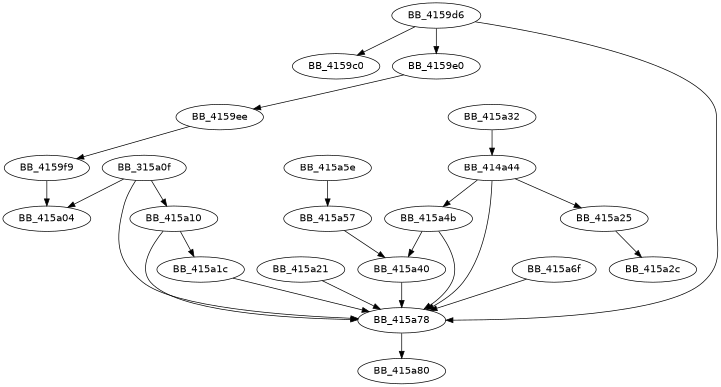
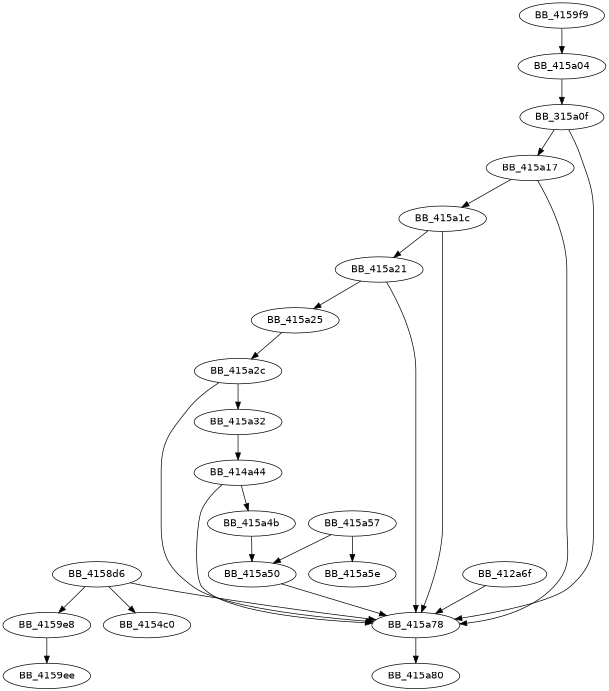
node "BB_4159d6": label "BB_4159d6" -> "BB_4158d6"
node "BB_4159c0": label "BB_4159c0" -> "BB_4154c0"
node "BB_4159e0": label "BB_4159e0" -> "BB_4159e8"
edge "BB_4159ee" -> "BB_4159f9": removed
edge "BB_415a5e" -> "BB_415a57": reversed
edge "BB_315a0f" -> "BB_415a04": reversed
edge "BB_414a44" -> "BB_415a25": now "BB_415a21" -> "BB_415a25"
node "BB_415a10": label "BB_415a10" -> "BB_415a17"
edge "BB_415a1c" -> "BB_415a21": added
node "BB_415a40": label "BB_415a40" -> "BB_415a50"
node "BB_415a6f": label "BB_415a6f" -> "BB_412a6f"
edge "BB_415a4b" -> "BB_415a78": now "BB_415a2c" -> "BB_415a78"
edge "BB_415a2c" -> "BB_415a32": added
